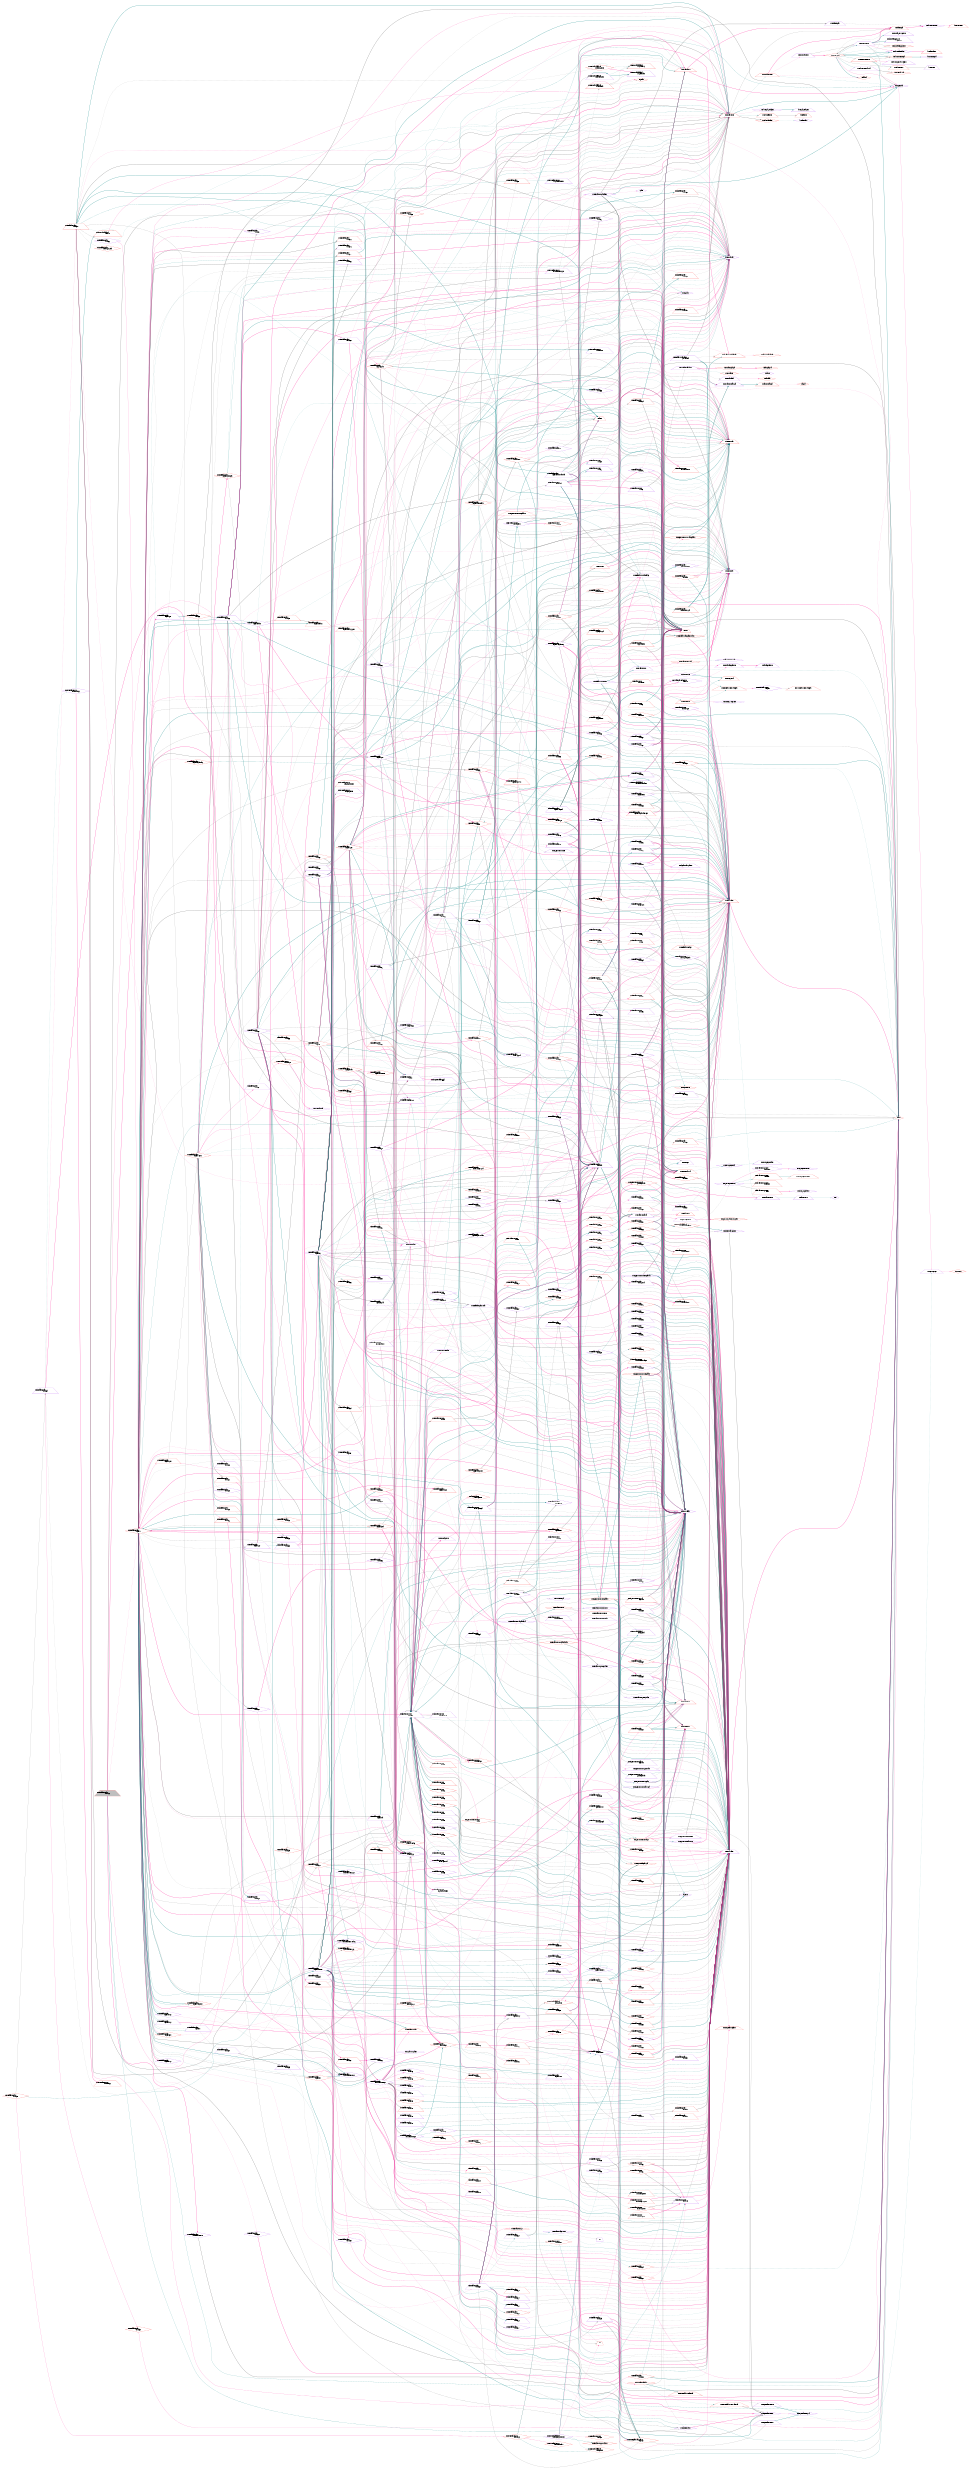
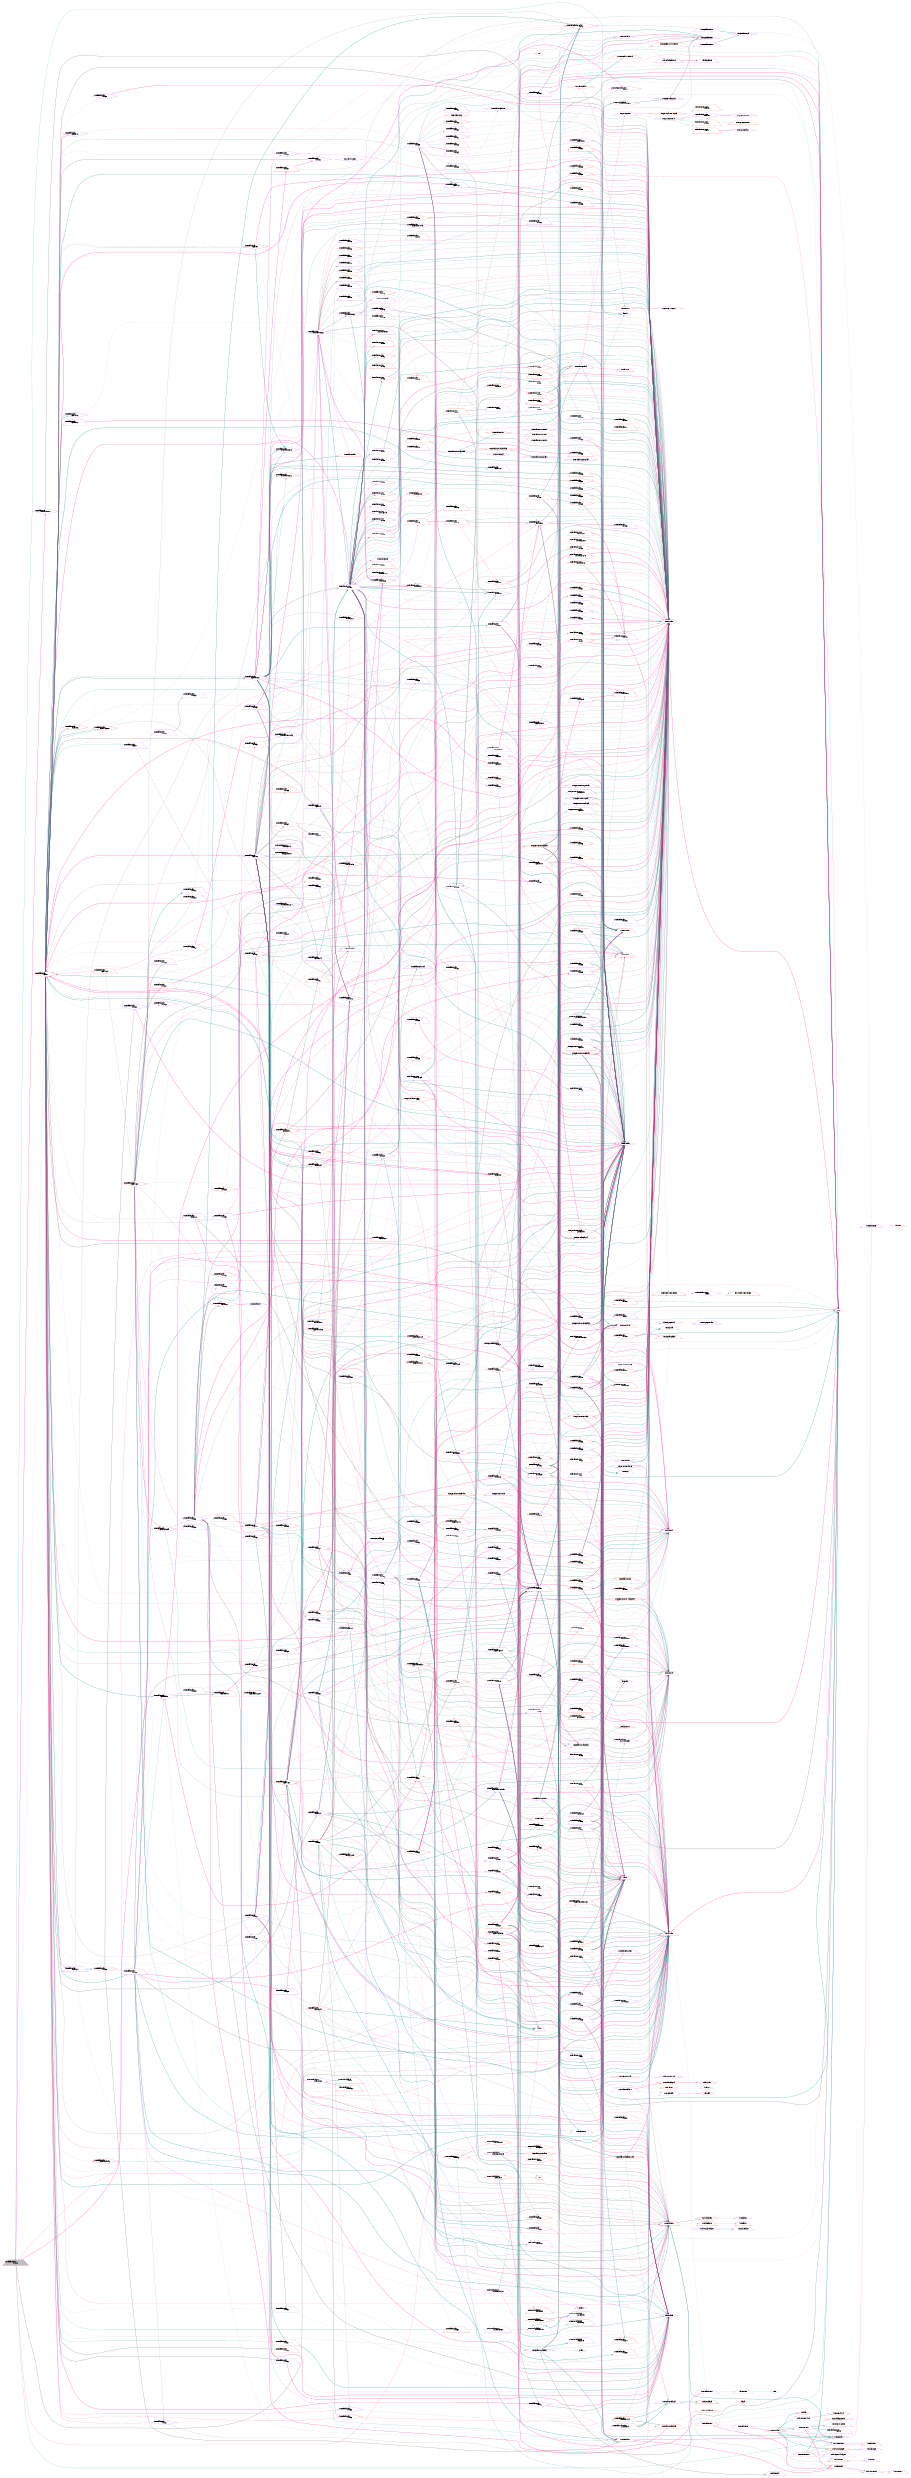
node "System_basename": label "System_basename" -> "System_valueExp"
node "omc_CodegenSparseFMI _fun__542": label "omc_CodegenSparseFMI _fun__542" -> "subsToScalar_CodegenSparseFMI _fun__542"
edge "omc_CodegenSparseFMI _fun__454" -> "omc_ExpressionDumpTpl _dumpExp": now "omc_CodegenSparseFMI _daeExpCallPre" -> "omc_ExpressionDumpTpl _dumpExp"
edge "omc_CodegenSparseFMI _daeExpCrefRhs2" -> "omc_CodegenSparseFMI _fun__530": added
node "omc_CodegenSparseFMI _fun__580": added
edge "omc_CodegenSparseFMI _expTypeFromOpFlag" -> "omc_Tpl_writeTok": color deeppink -> teal
